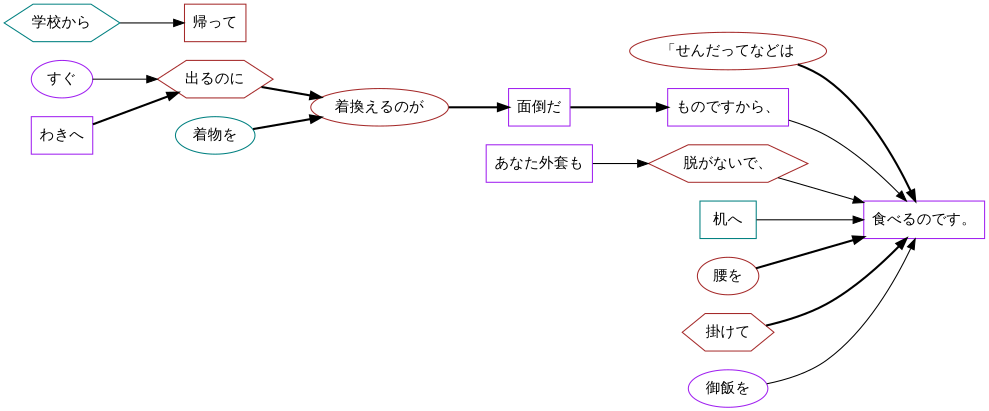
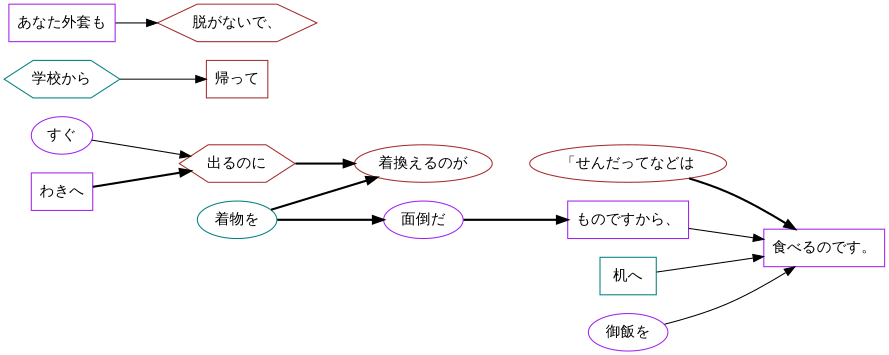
edge "着換えるのが" -> "面倒だ": now "着物を" -> "面倒だ"
node "面倒だ": shape box -> ellipse
edge "脱がないで、" -> "食べるのです。": removed
node "腰を": removed
node "掛けて": removed
